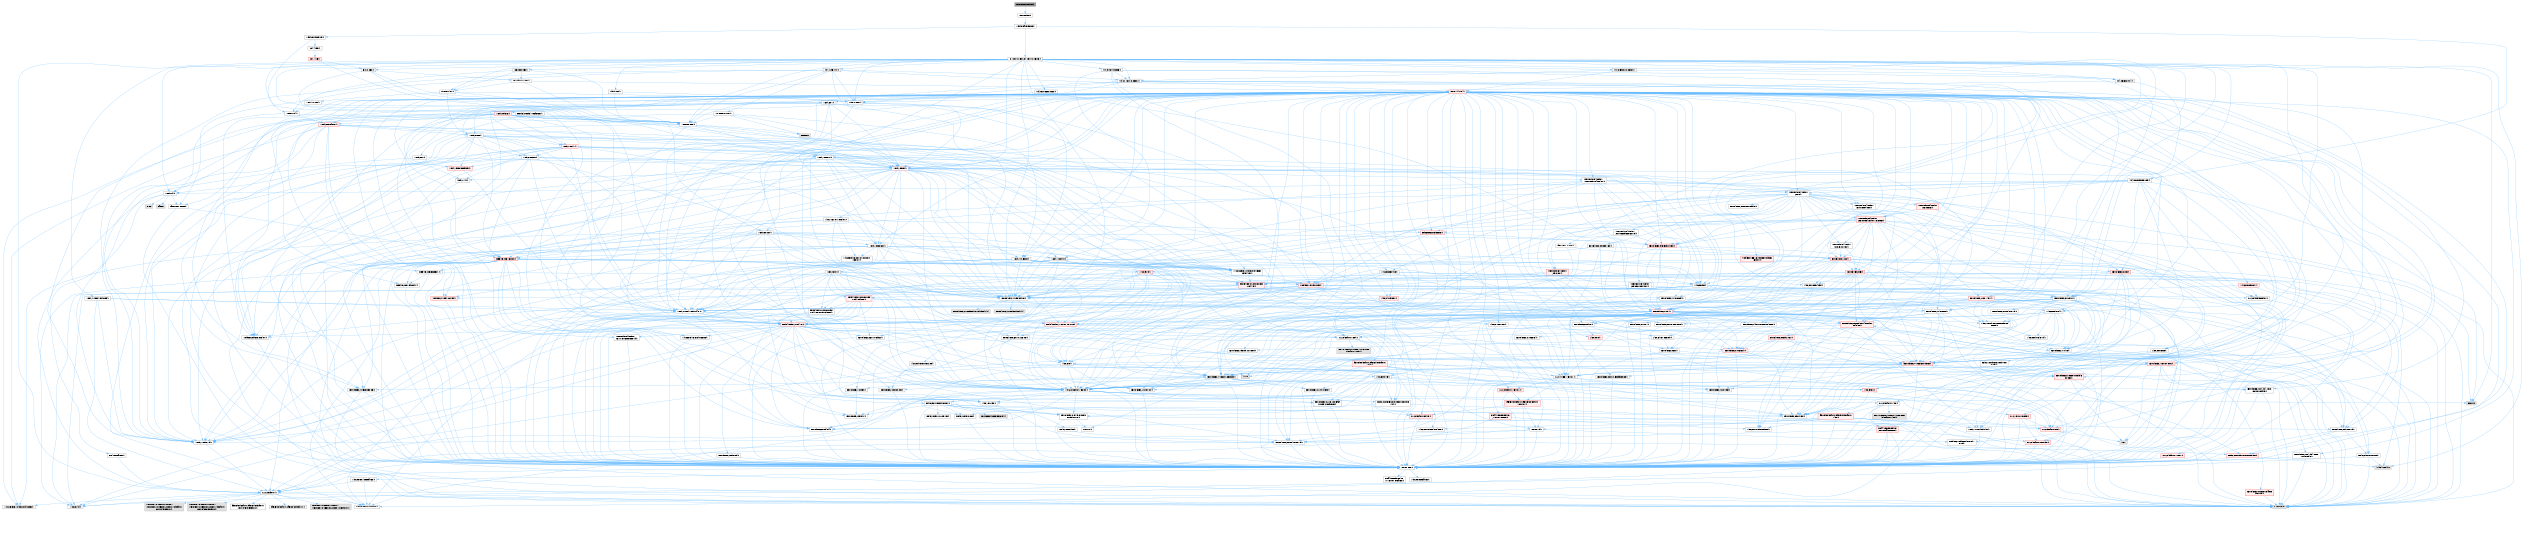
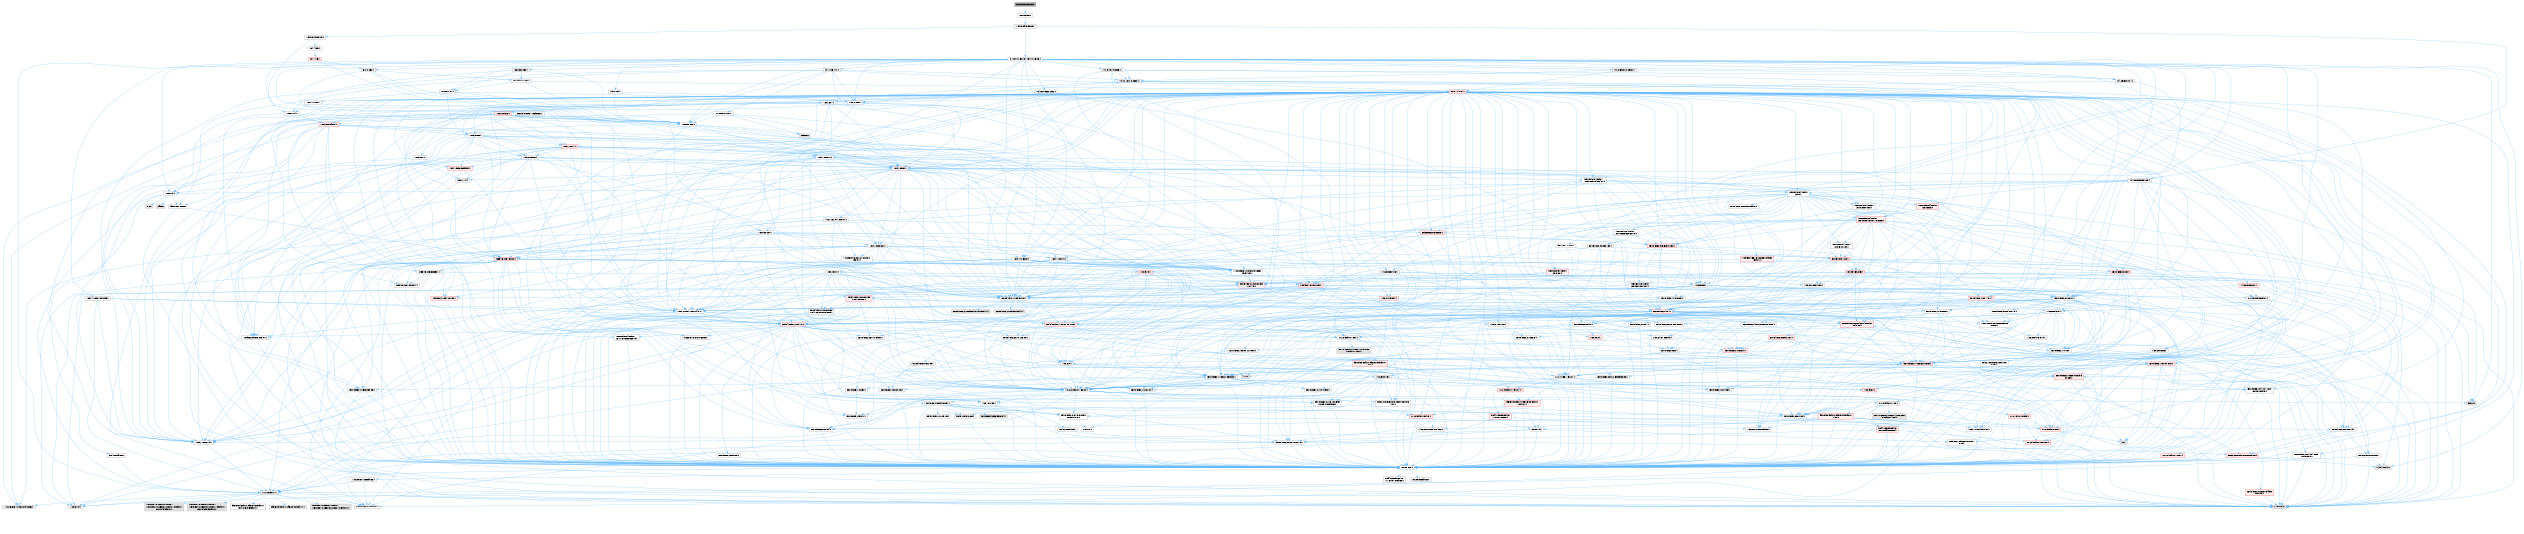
edge "UObject/NameTypes.h" -> "Misc/IntrusiveUnsetOptional State.h": removed
edge "Misc/ByteSwap.h" -> "CoreTypes.h": now "Misc/ByteSwap.h" -> "Templates/IsIntegral.h"
